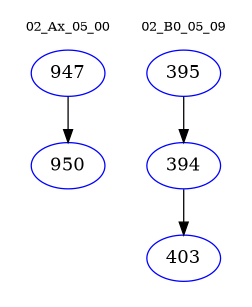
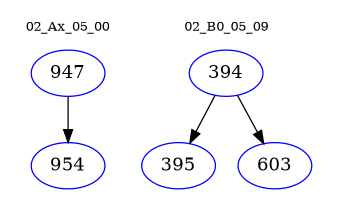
edge "395" -> "394": reversed
node "950": label "950" -> "954"
node "403": label "403" -> "603"
